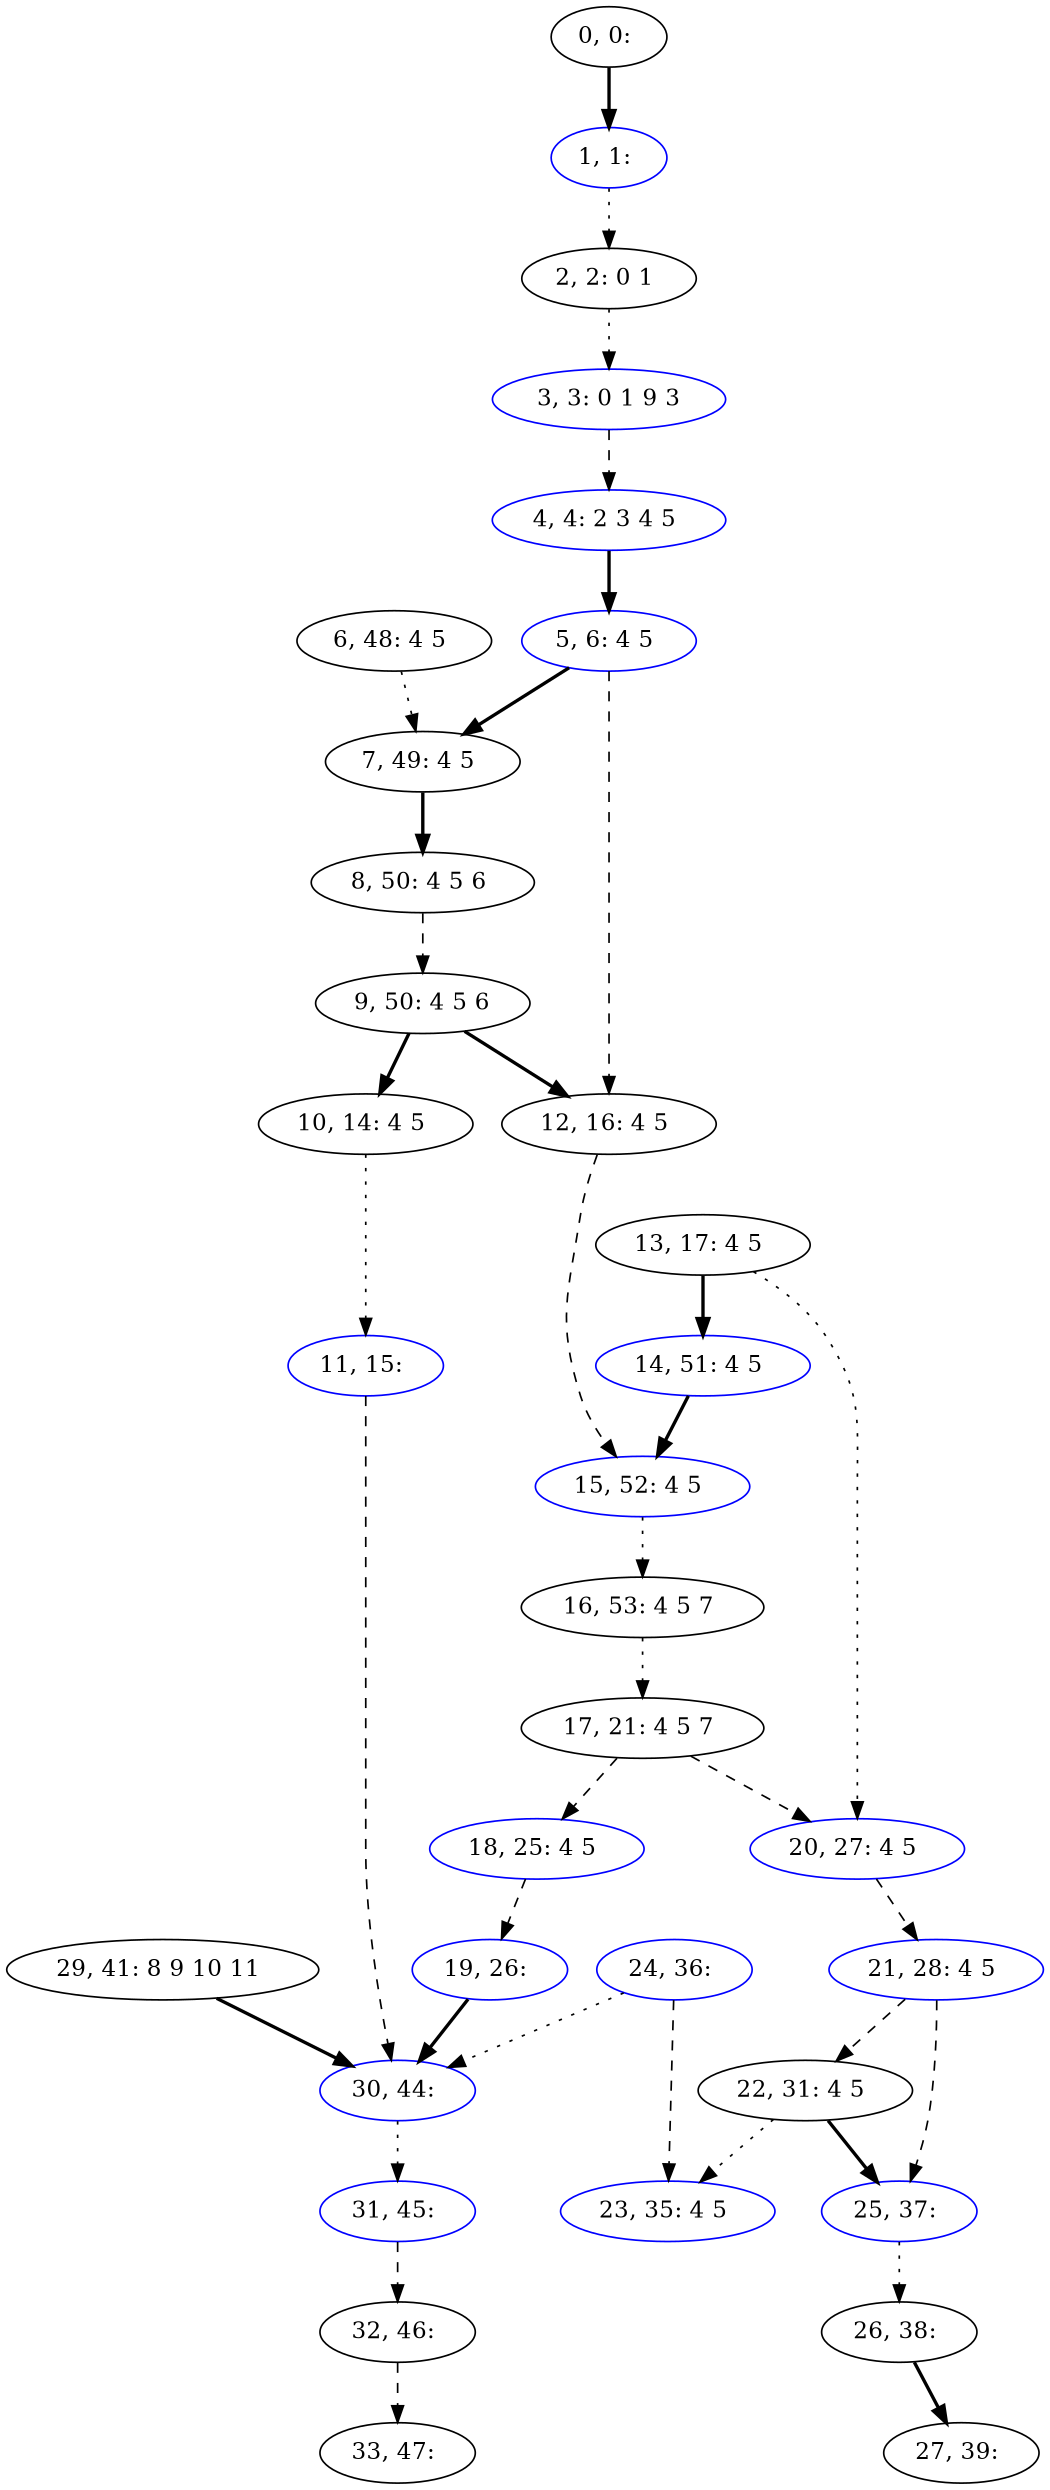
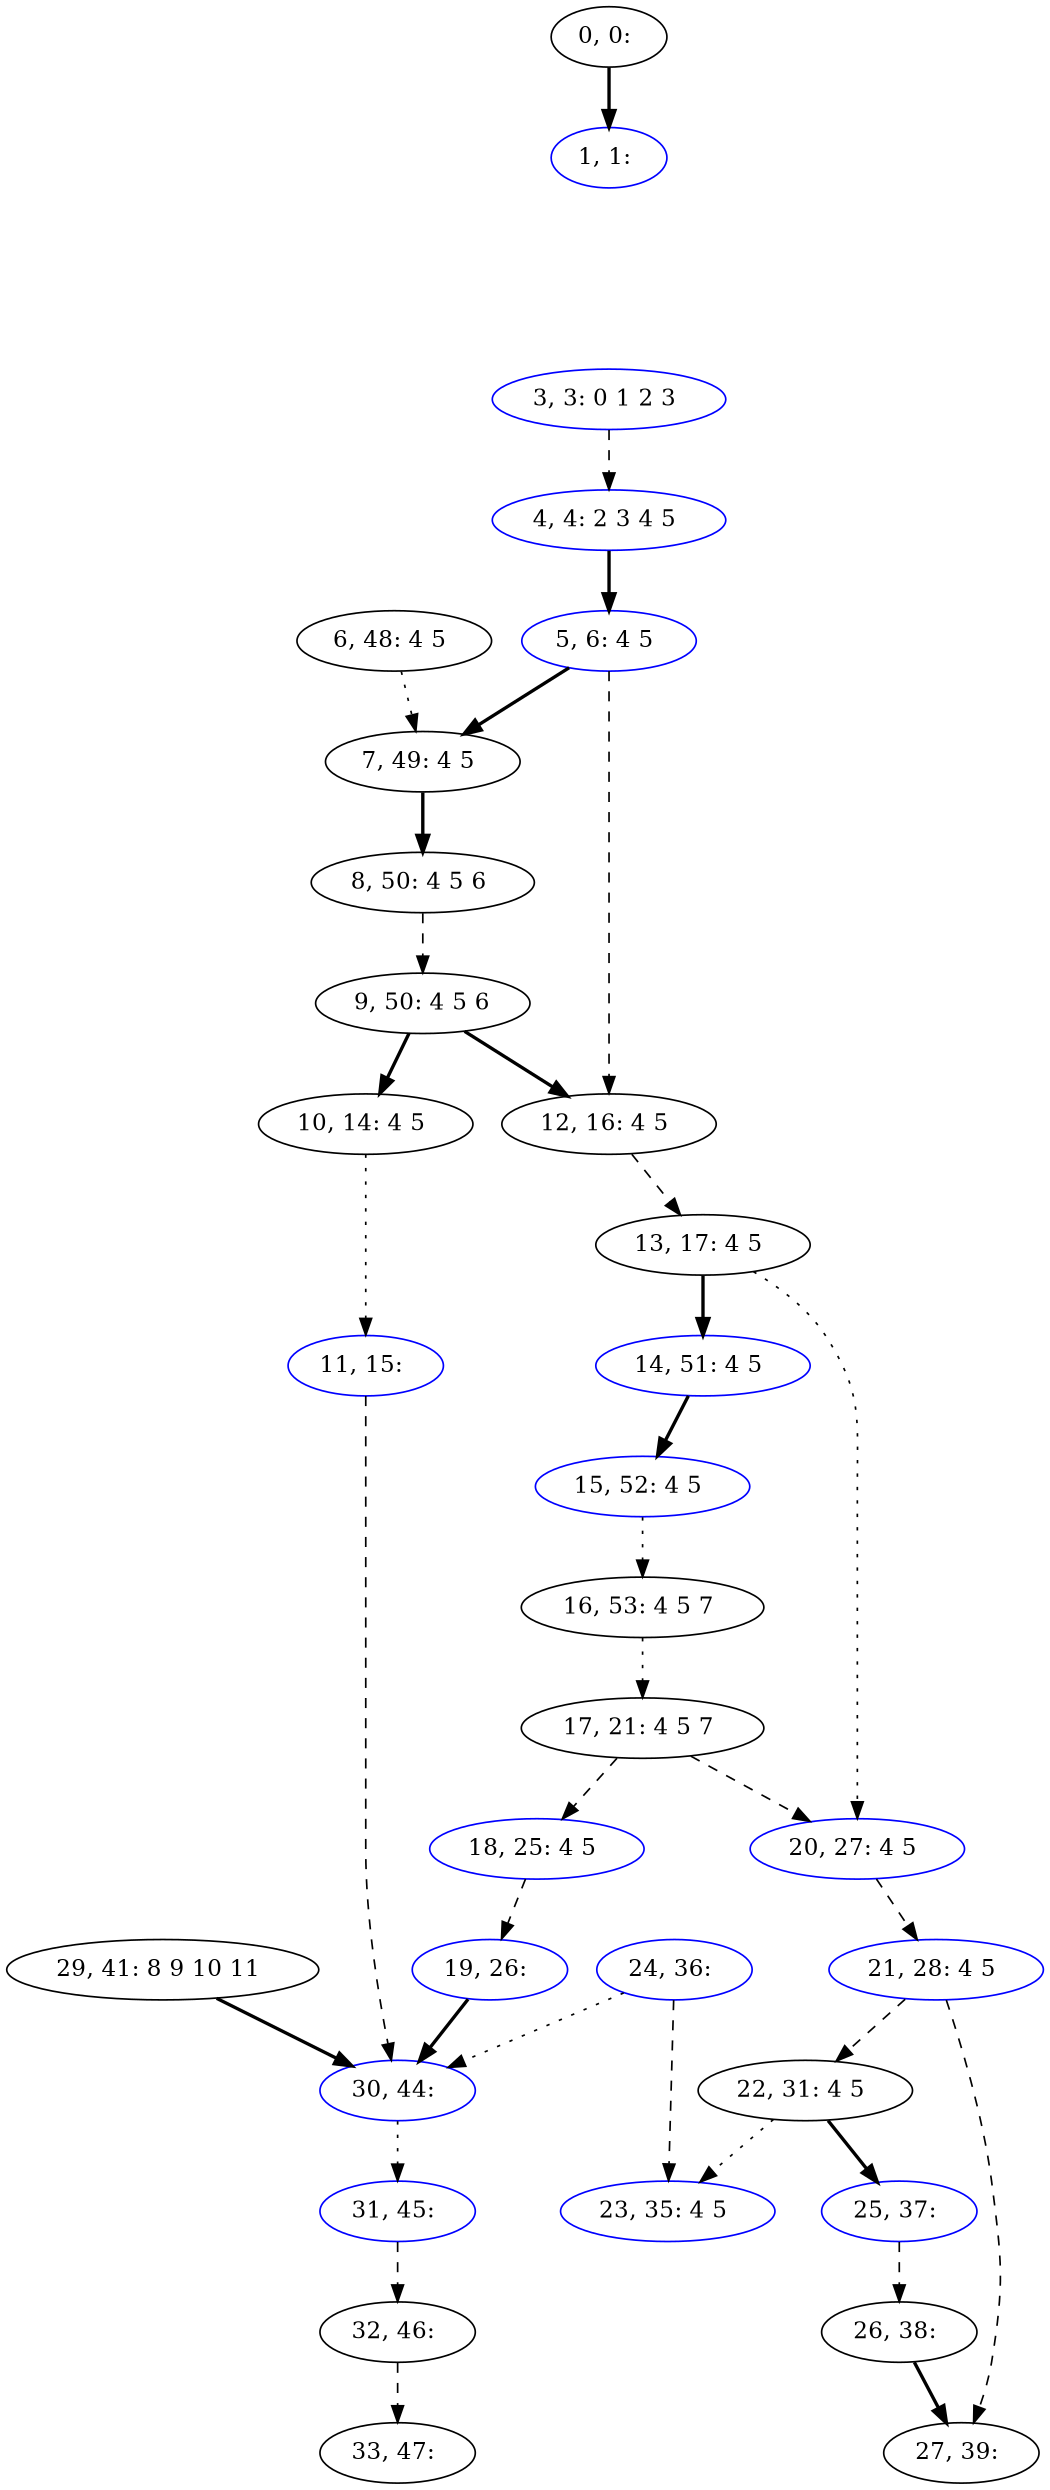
node "2, 2: 0 1": removed
node "3, 3: 0 1 9 3": label "3, 3: 0 1 9 3" -> "3, 3: 0 1 2 3"
edge "12, 16: 4 5" -> "15, 52: 4 5": now "12, 16: 4 5" -> "13, 17: 4 5"
edge "21, 28: 4 5" -> "25, 37:": now "21, 28: 4 5" -> "27, 39:"
edge "25, 37:" -> "26, 38:": style dotted -> dashed
